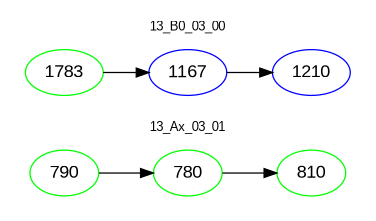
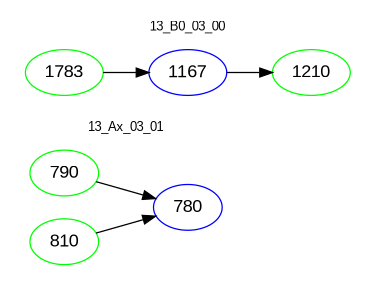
node "1210": color blue -> green
node "780": color green -> blue
edge "780" -> "810": reversed
